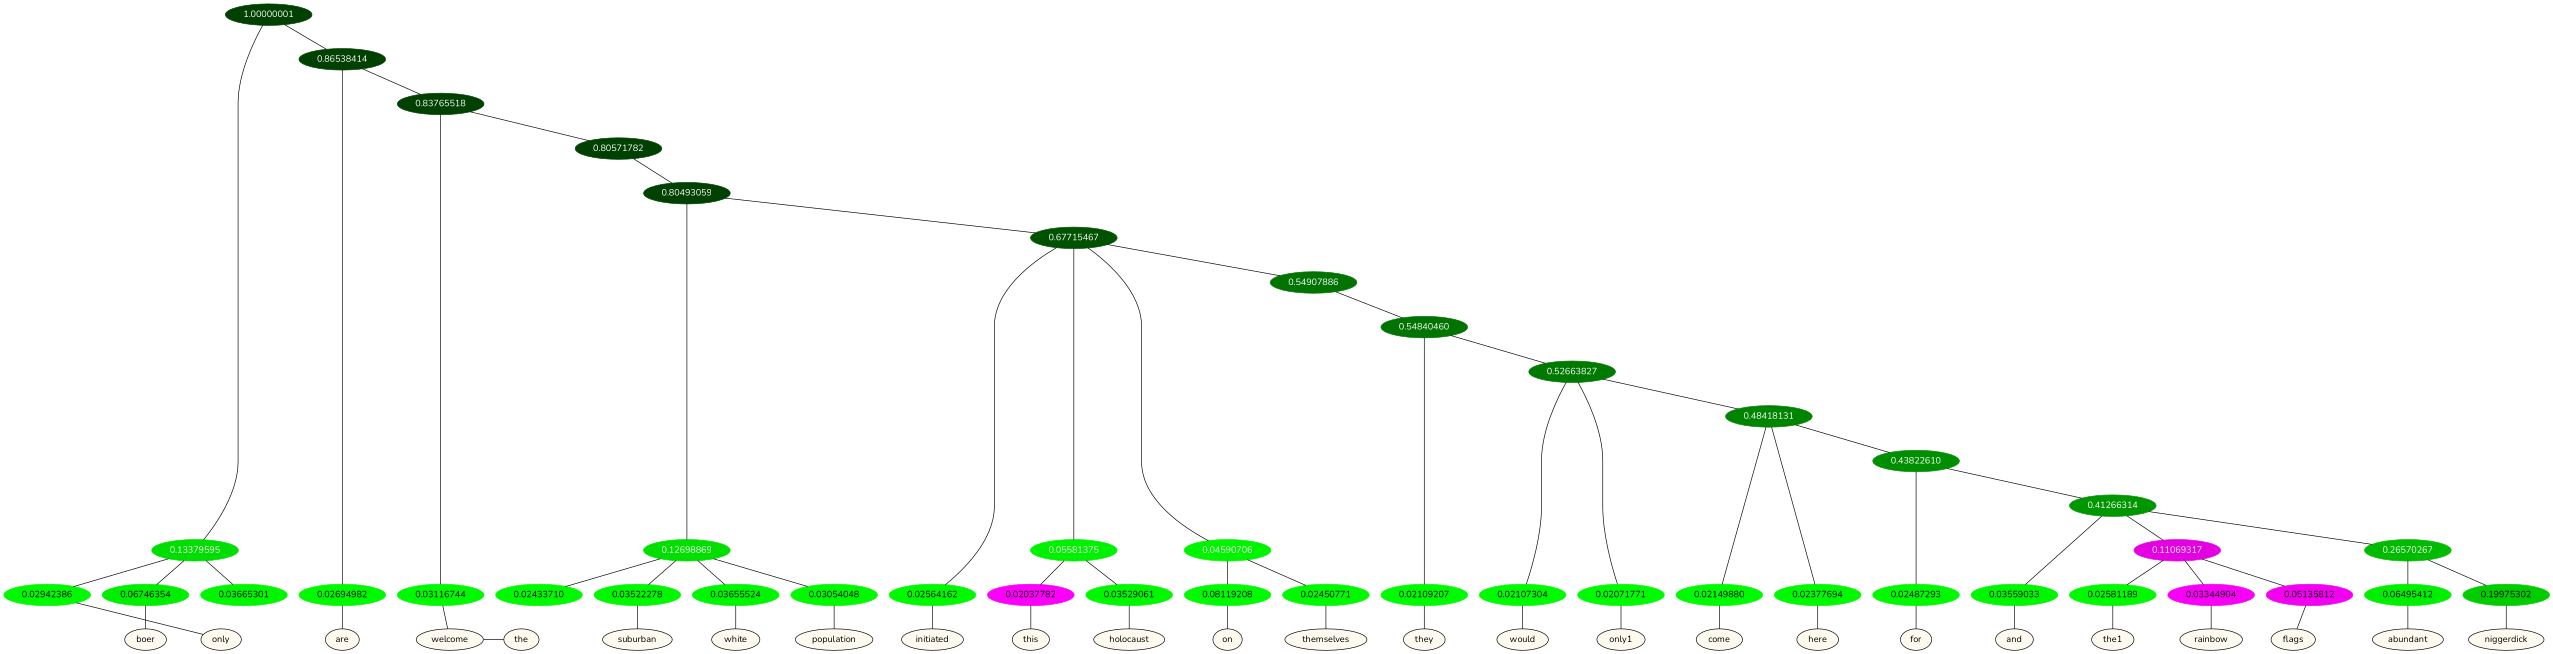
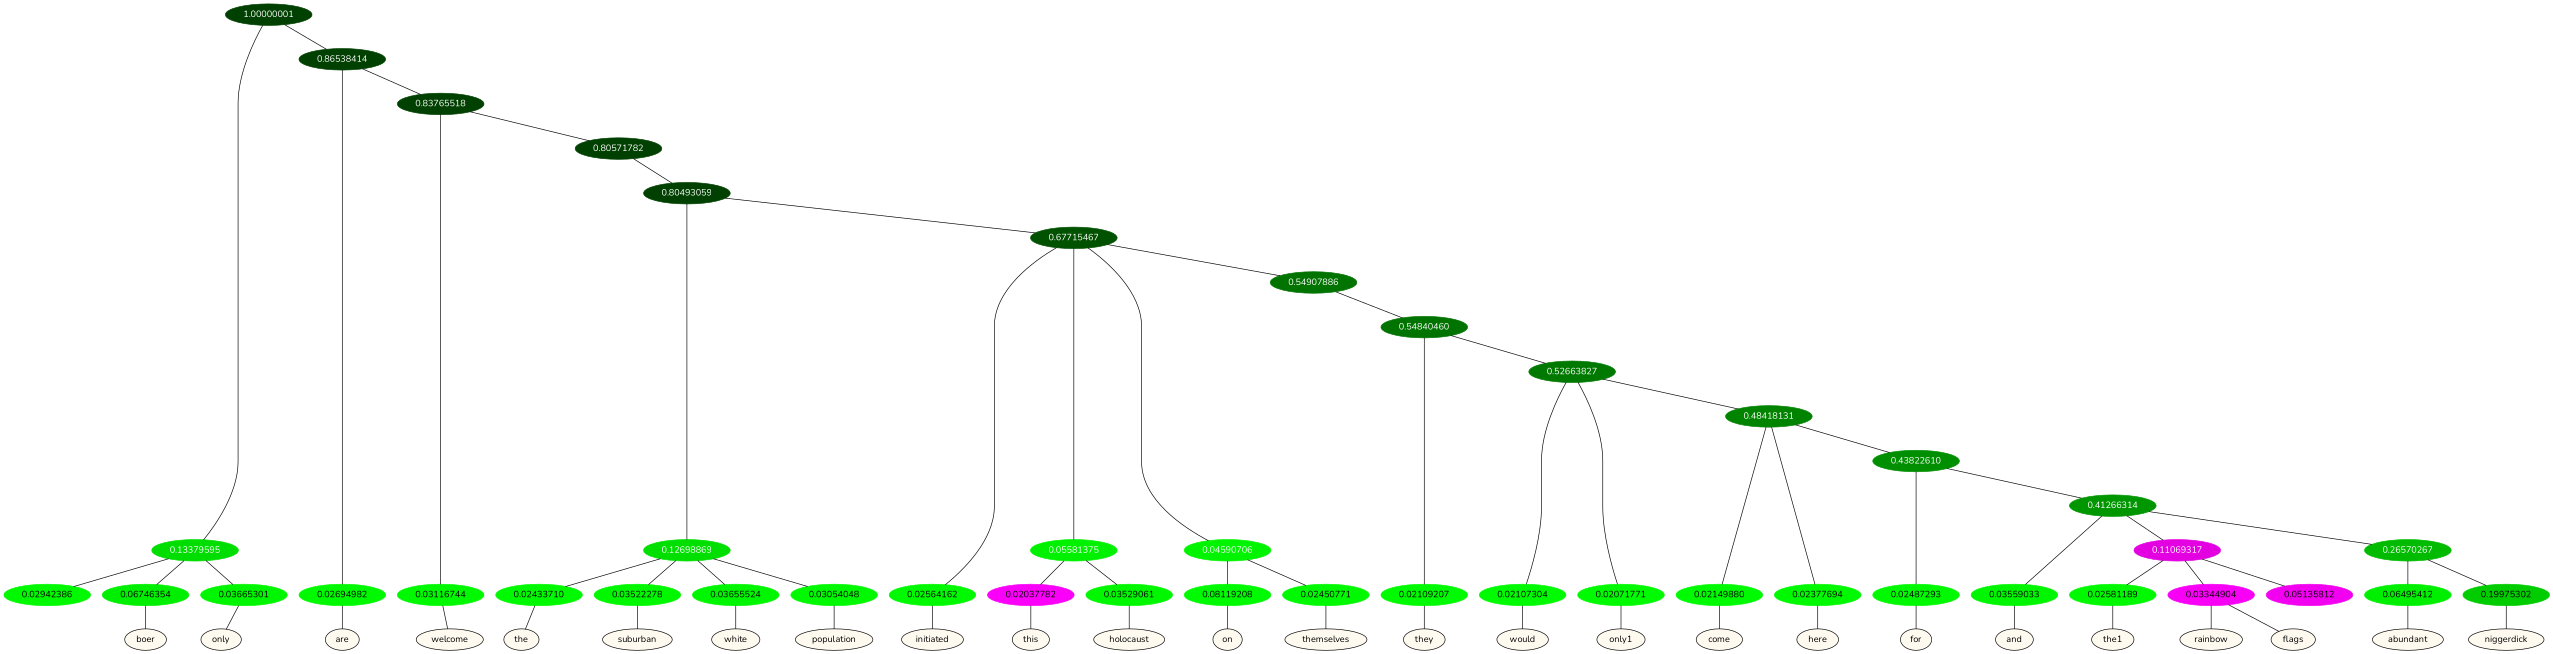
edge "0.05135812" -- "flags": now "0.03344904" -- "flags"
edge "0.02942386" -- "only": now "0.03665301" -- "only"
edge "welcome" -- "the": now "0.02433710" -- "the"
